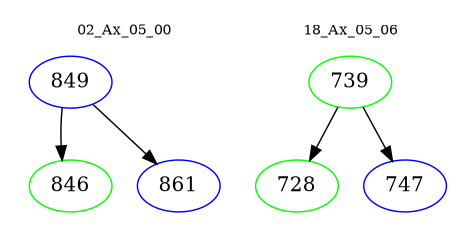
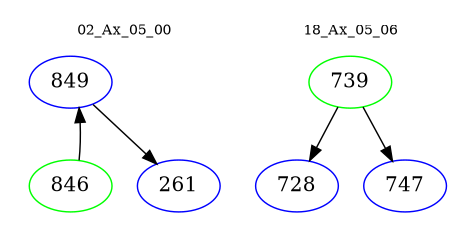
edge "849" -> "846": reversed
node "861": label "861" -> "261"
node "728": color green -> blue
